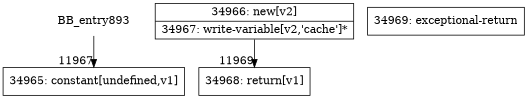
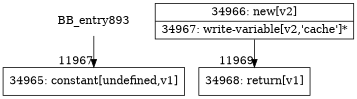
node "34969: exceptional-return": removed
